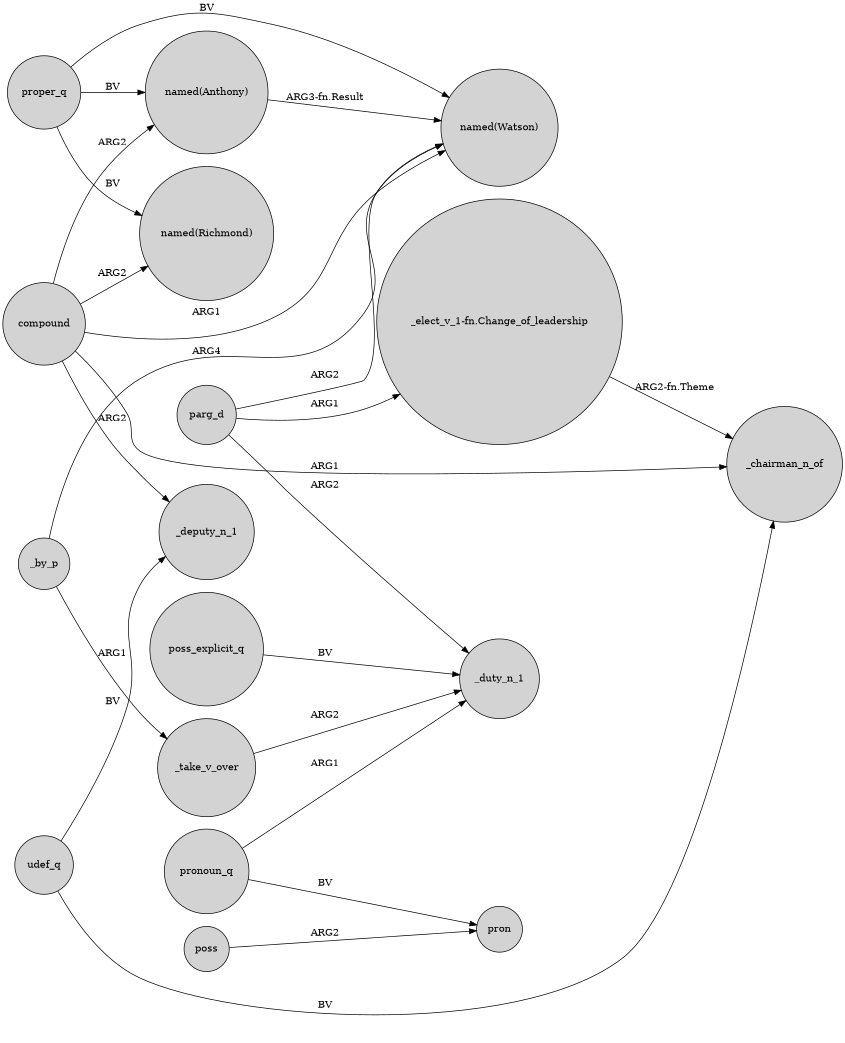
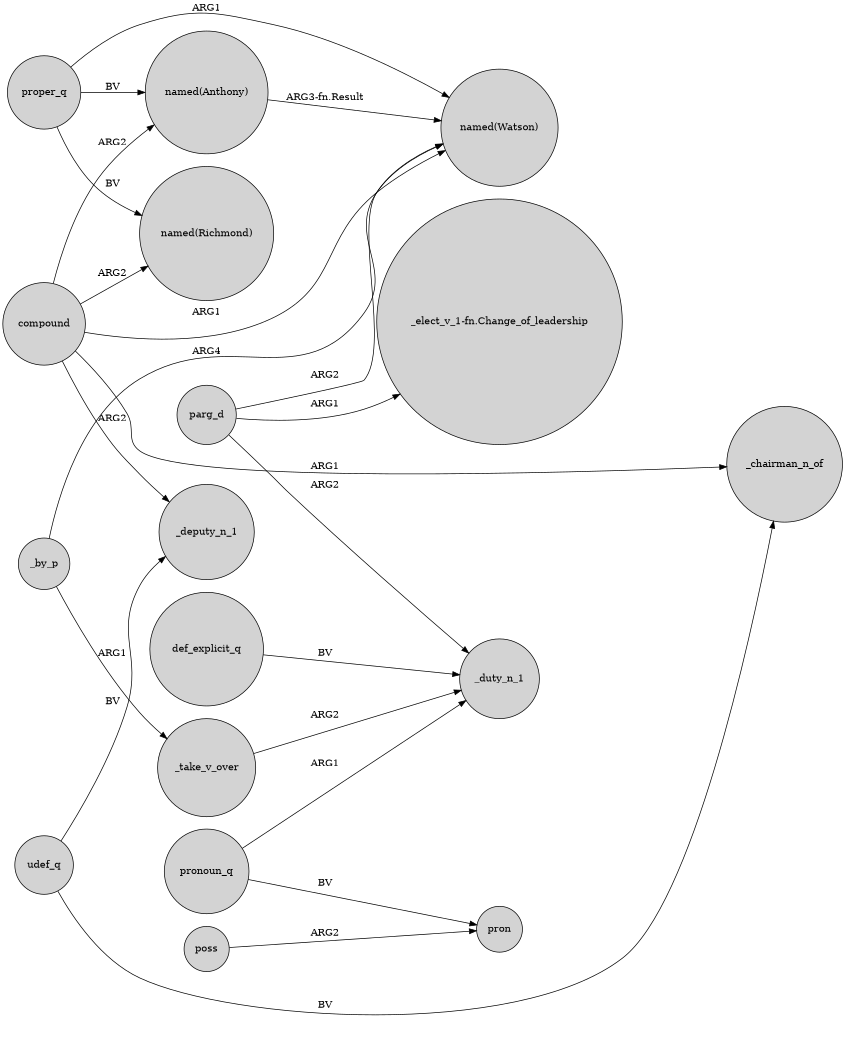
edge "proper_q" -> "named(Watson)": label "BV" -> "ARG1"
edge "_elect_v_1-fn.Change_of_leadership" -> "_chairman_n_of": removed, label "ARG2-fn.Theme"
node "poss_explicit_q": label "poss_explicit_q" -> "def_explicit_q"
